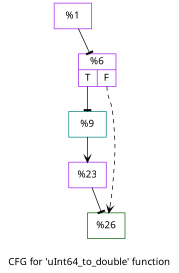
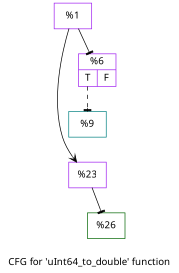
edge "%6" -> "%9": style solid -> dashed
edge "%9" -> "%23": now "%1" -> "%23"
edge "%6" -> "%26": removed
